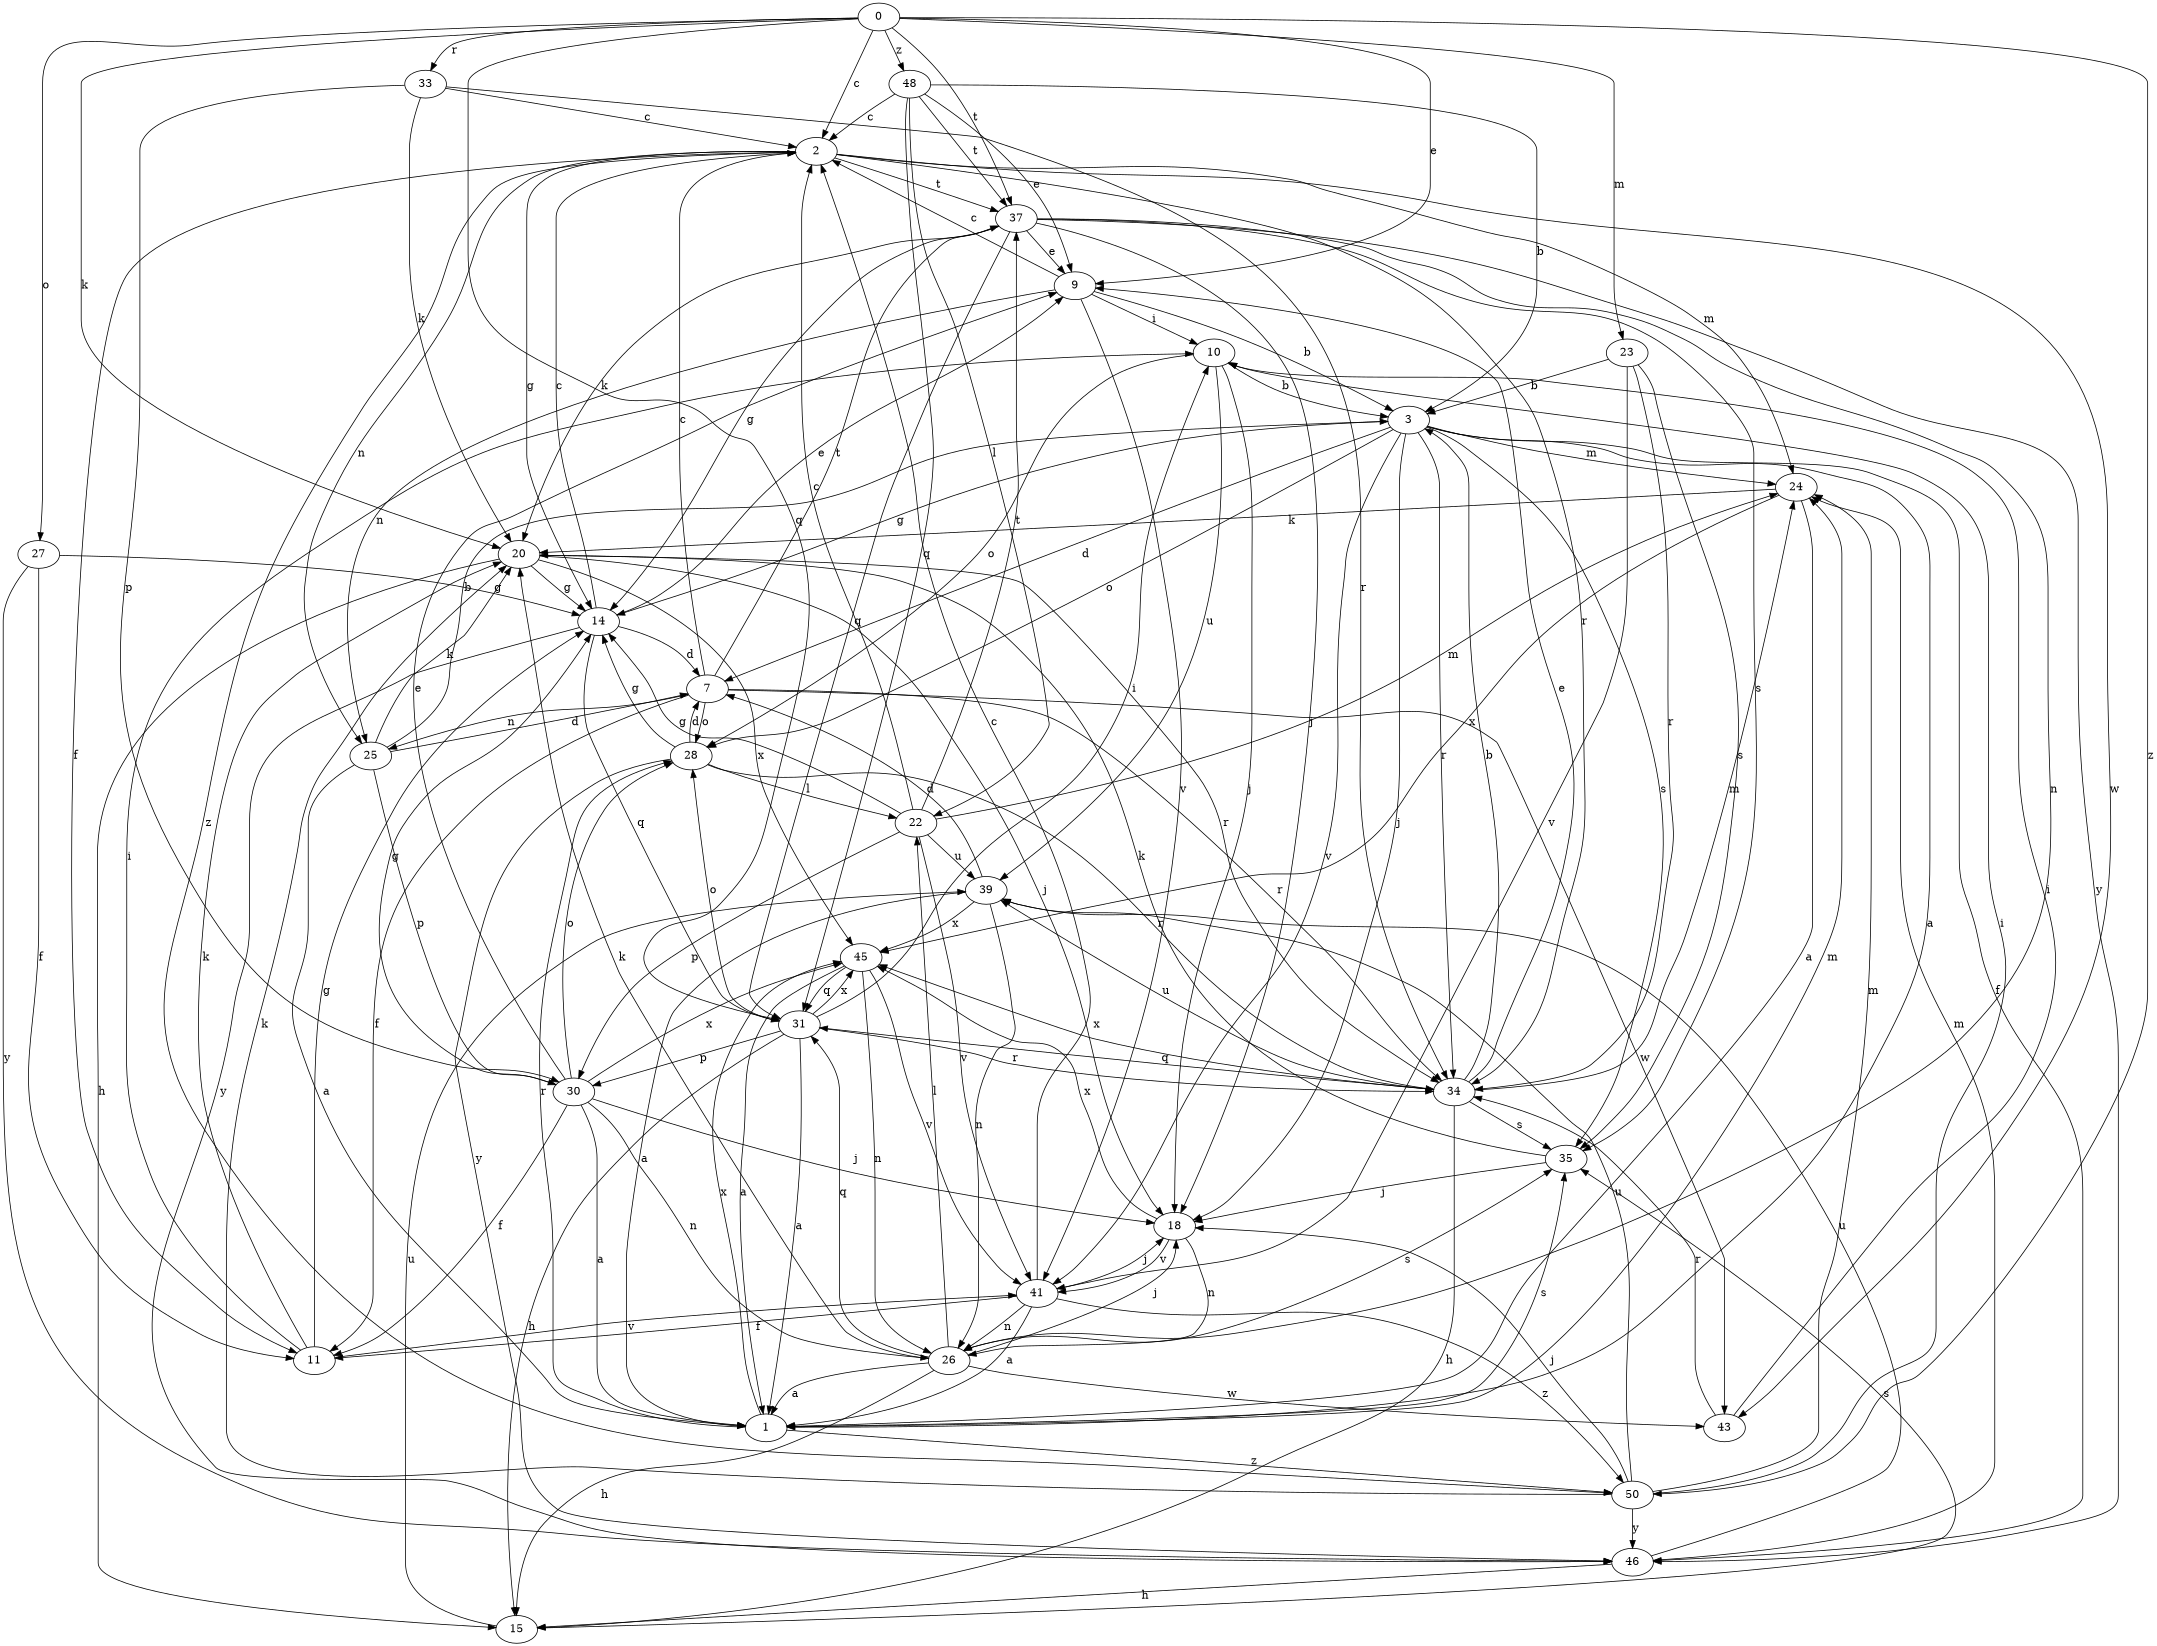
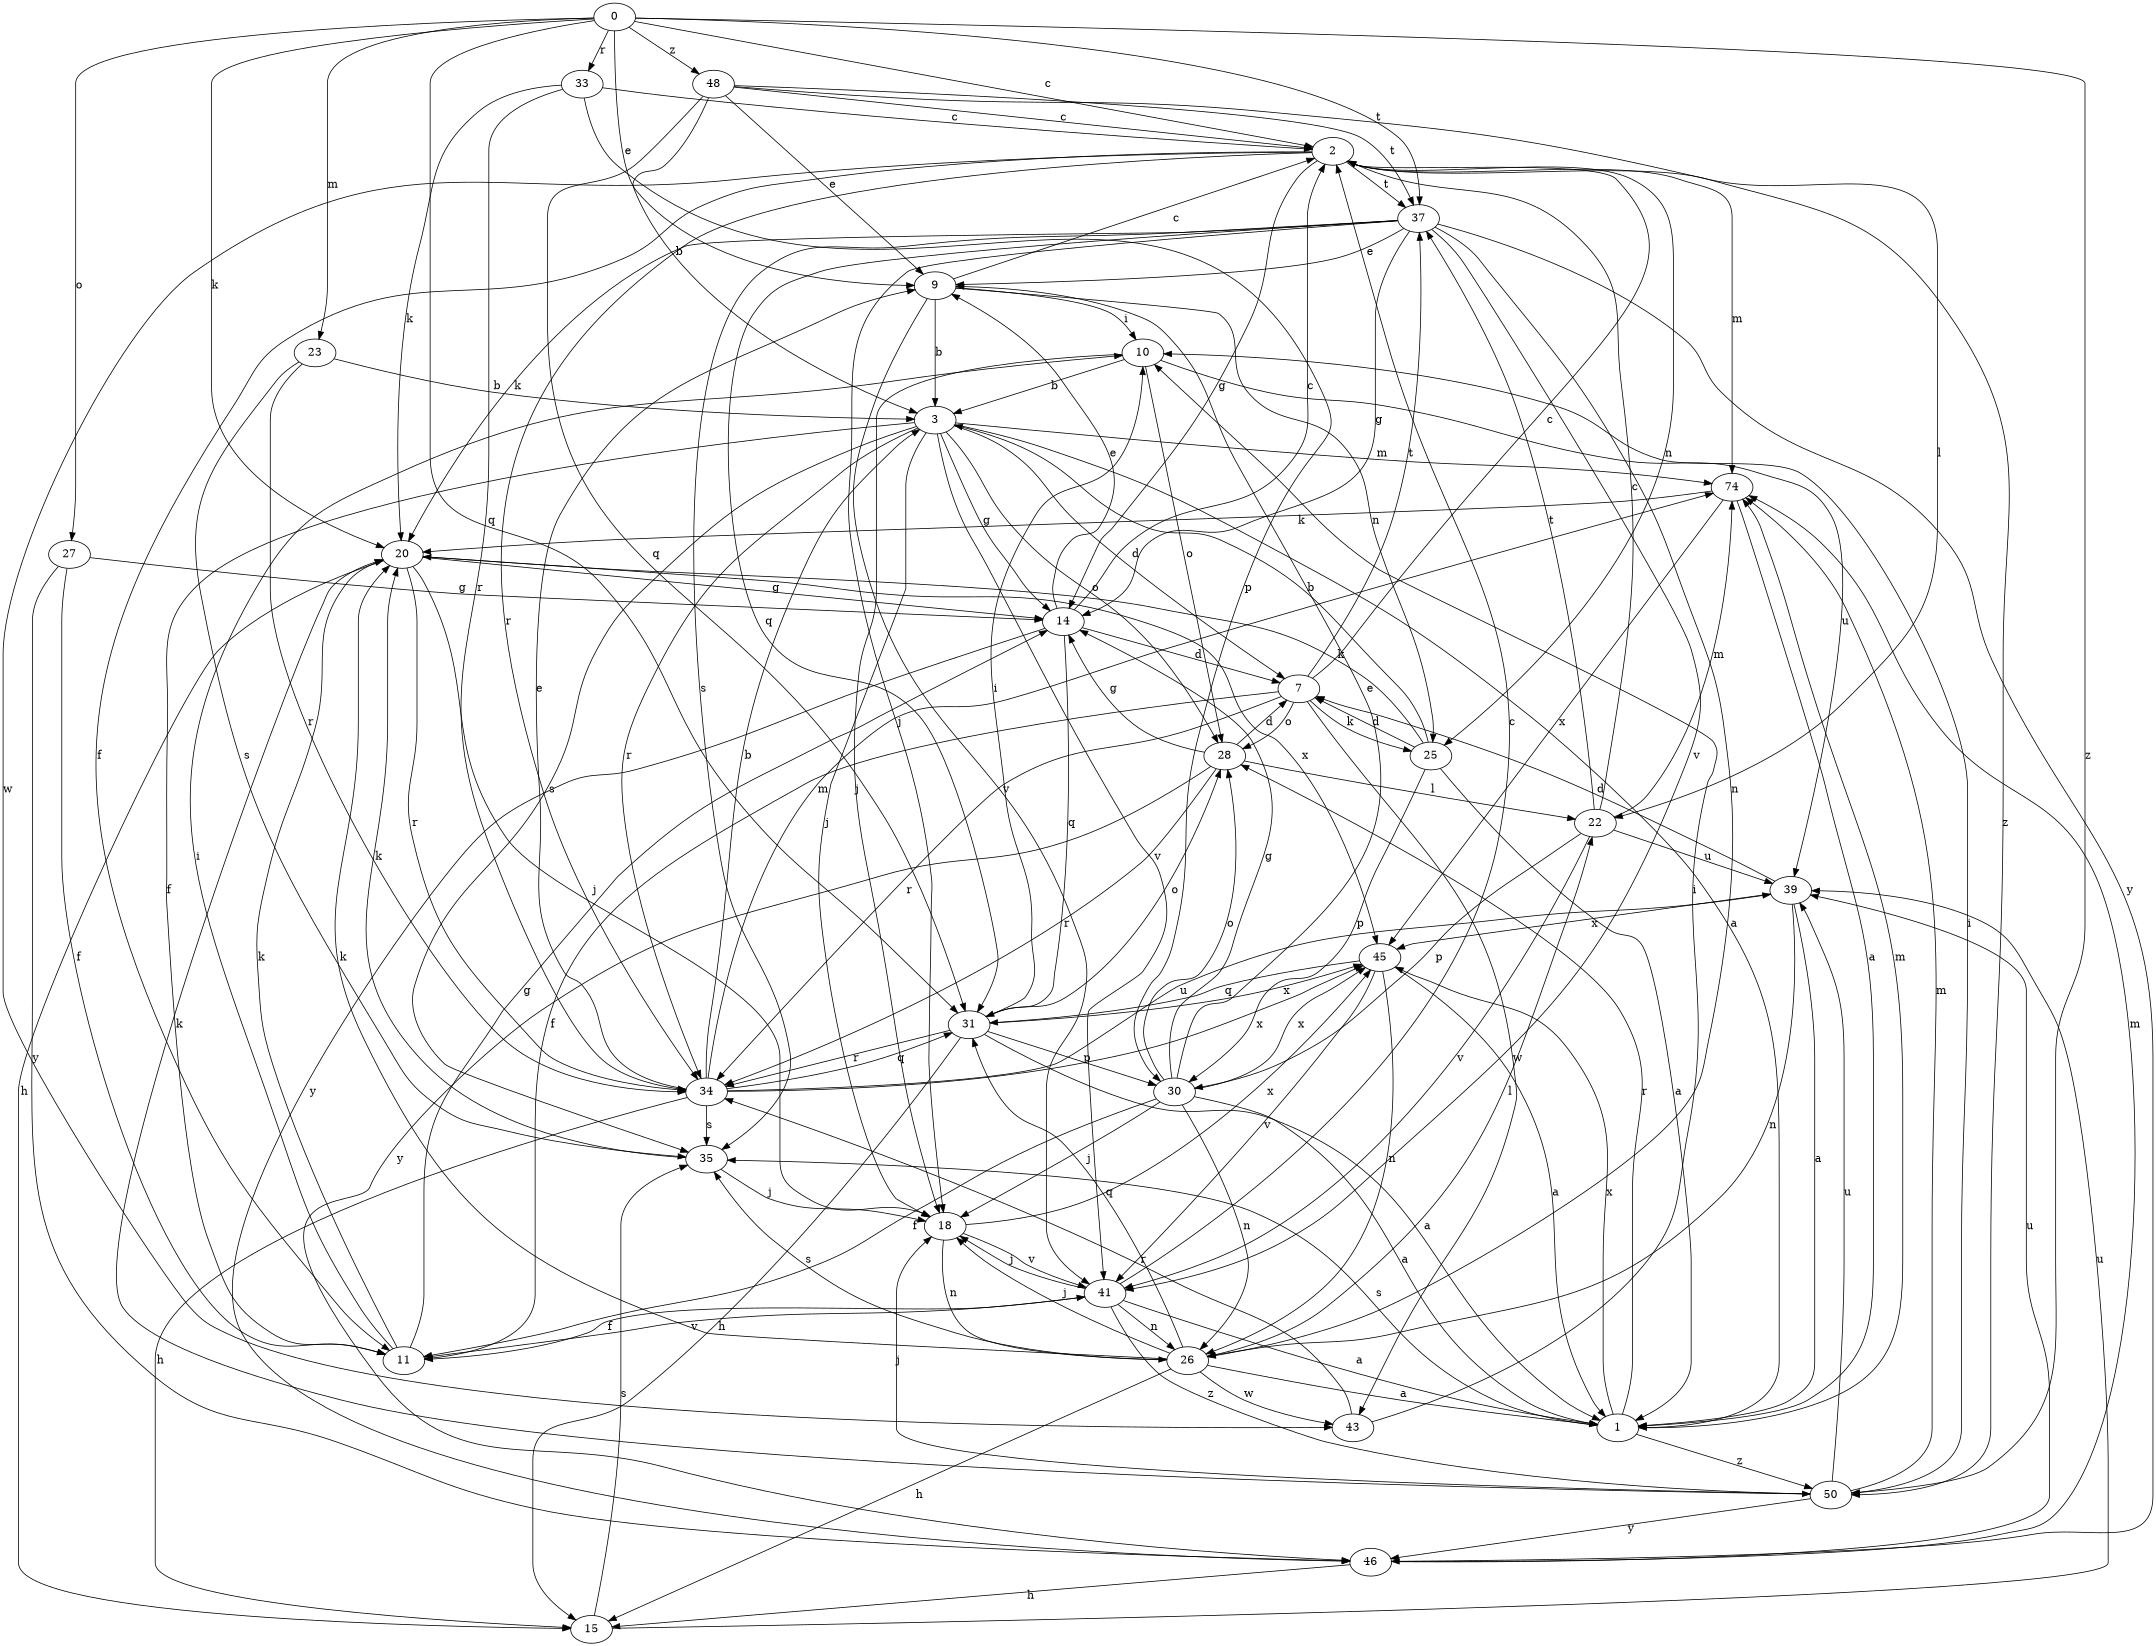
node "24": label "24" -> "74"
edge "7" -> "25": label "n" -> "k"
edge "22" -> "14": removed, label "g"
edge "23" -> "41": now "37" -> "41"
edge "3" -> "46": now "3" -> "11"
